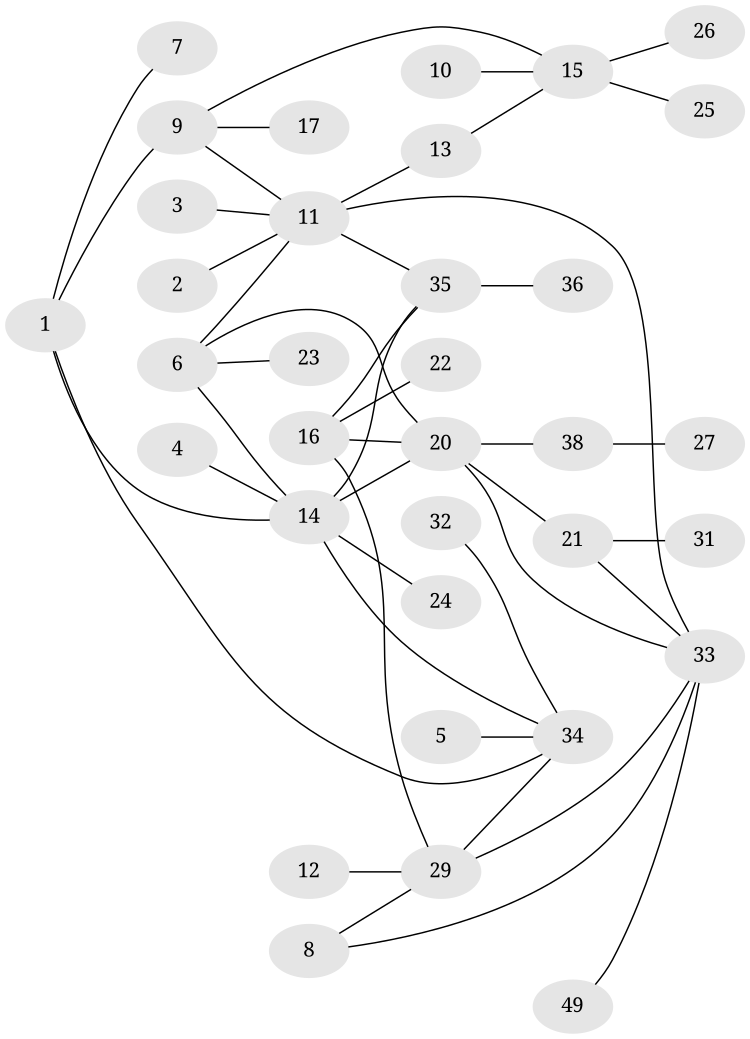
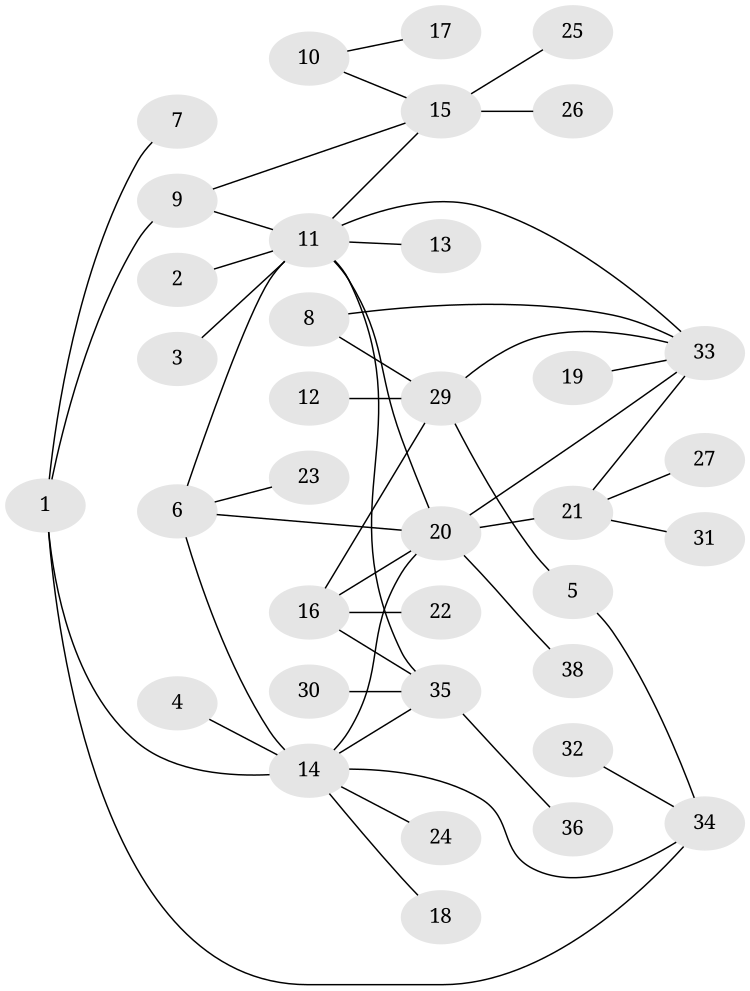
edge "15" -- "13": now "15" -- "11"
edge "9" -- "17": now "10" -- "17"
edge "11" -- "20": added
edge "38" -- "27": now "21" -- "27"
node "30": added
edge "34" -- "29": now "5" -- "29"
node "18": added
node "49": label "49" -> "19"
